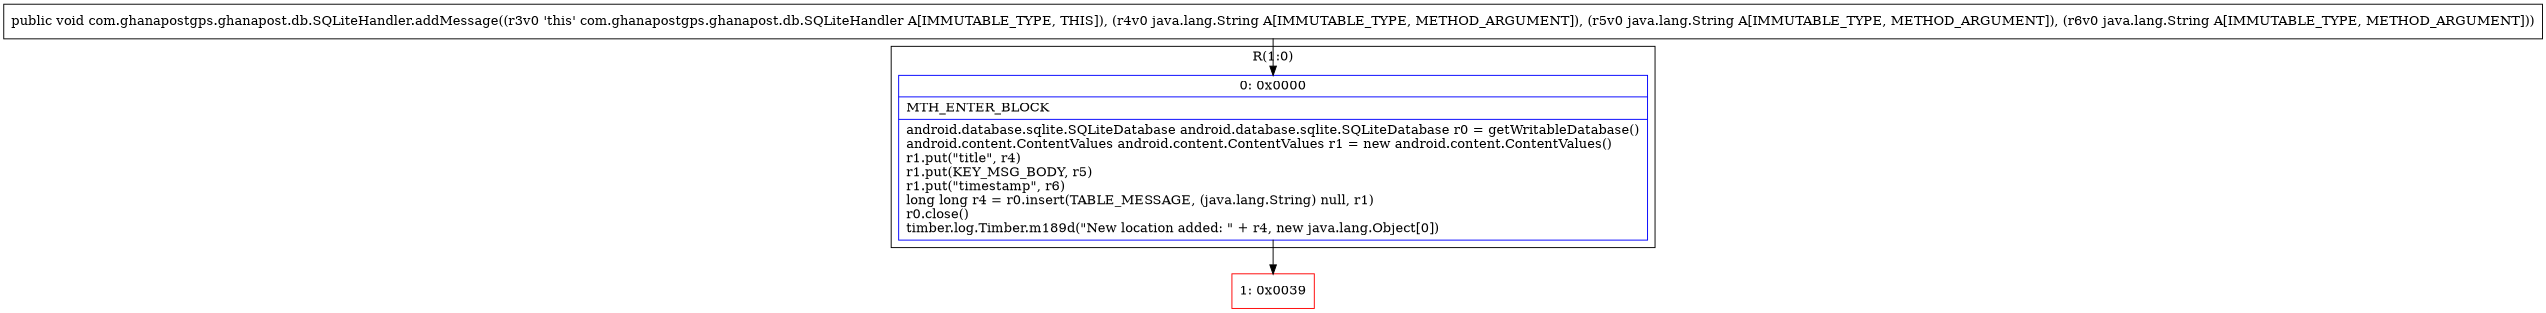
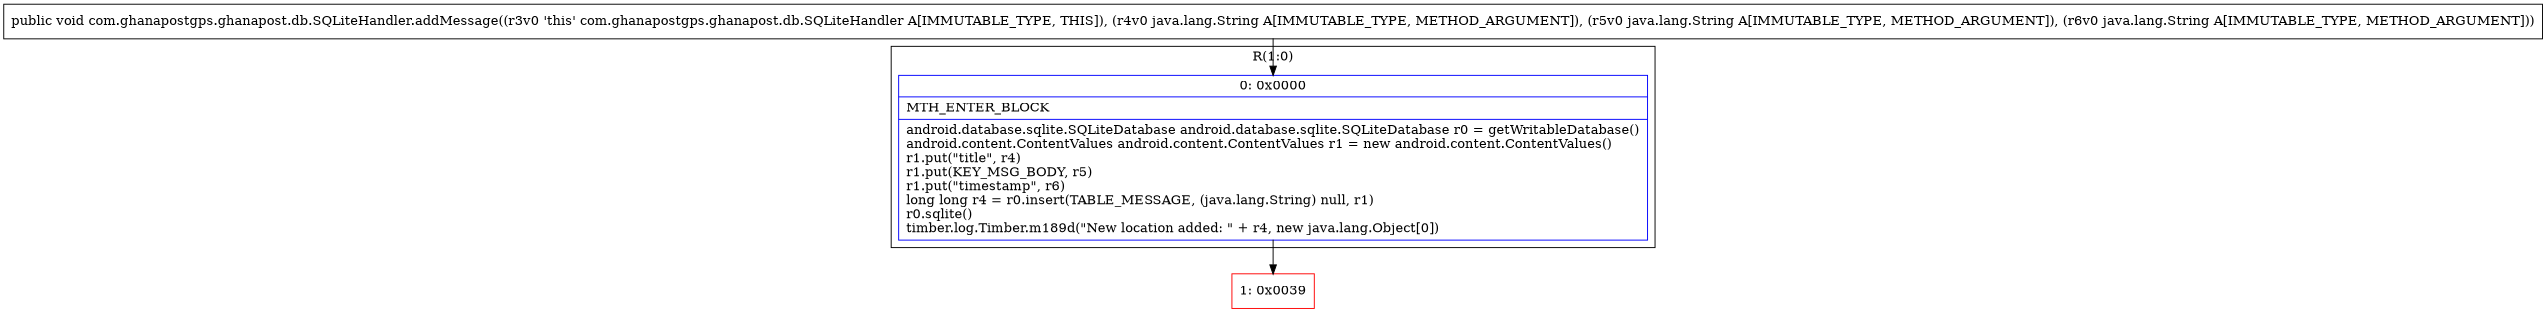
node "0: 0x0000": text "r0.close()" -> "r0.sqlite()"
